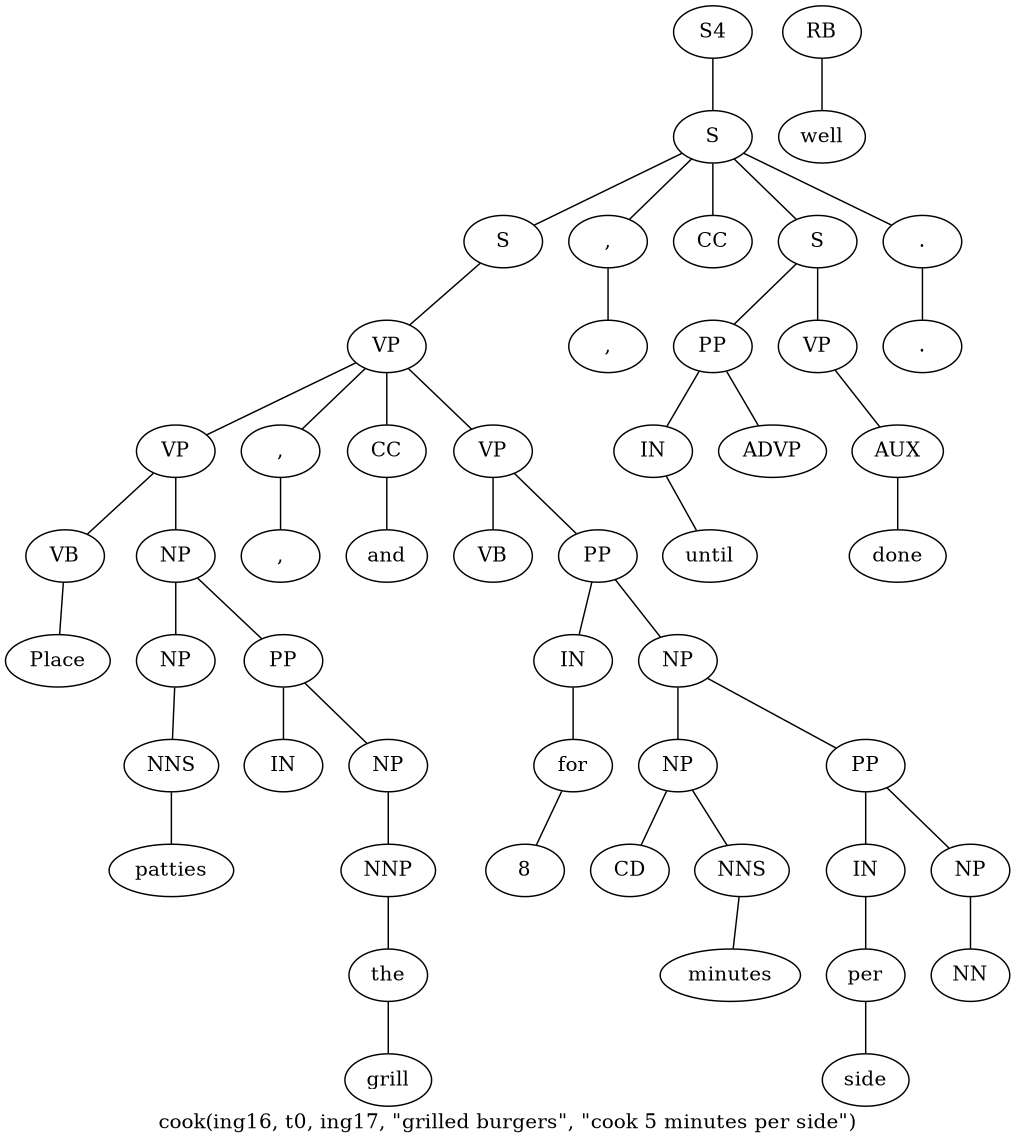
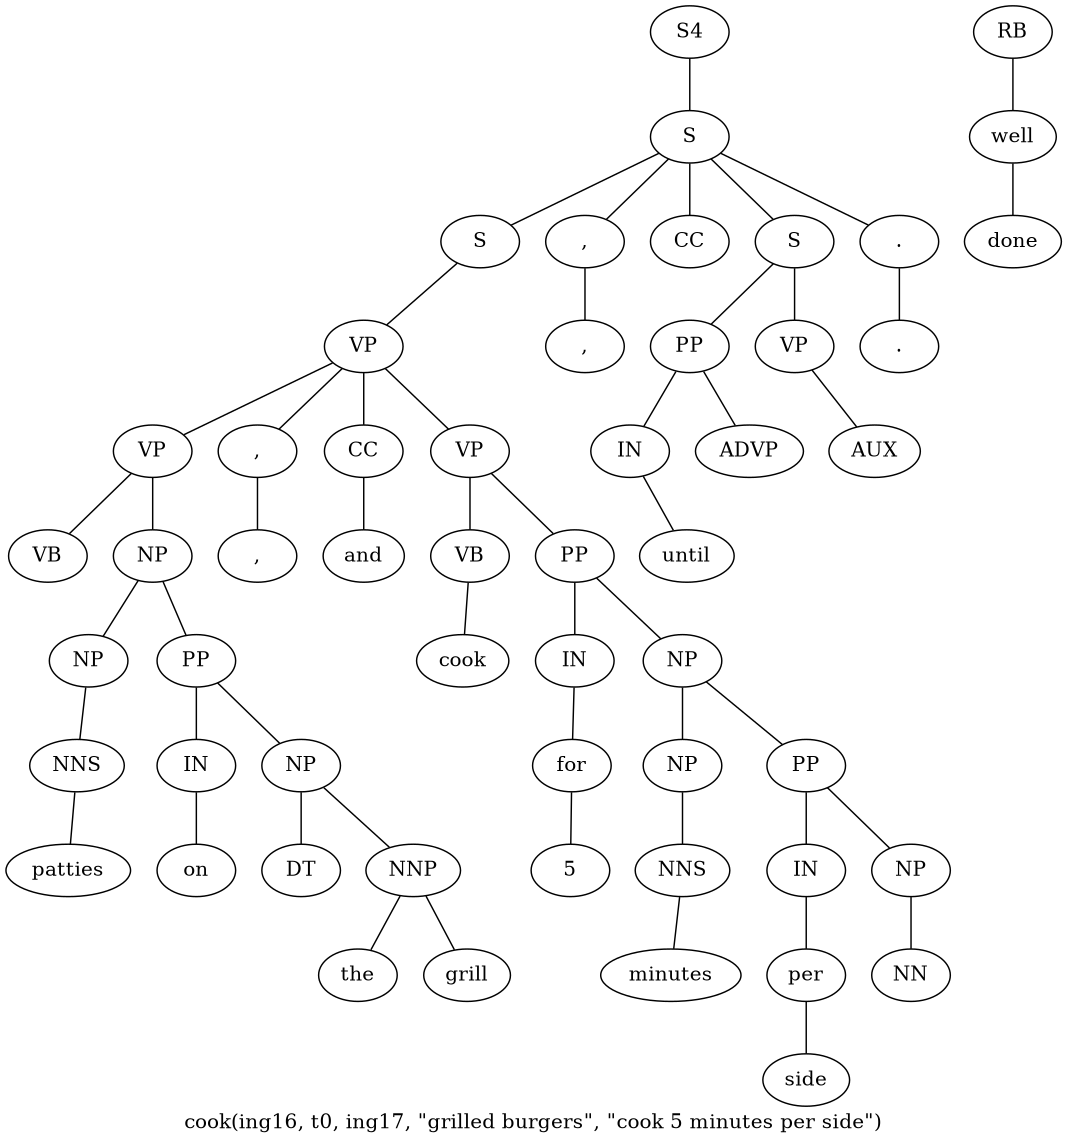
edge "AUX" -- "done": now "well" -- "done"
node "Place": removed
node "cook": added
node "on": added
node "DT": added
node "8": label "8" -> "5"
node "CD": removed
edge "the" -- "grill": now "NNP" -- "grill"
